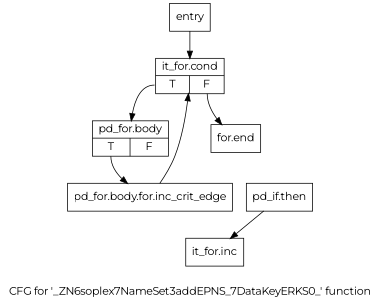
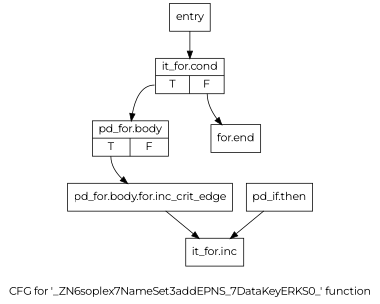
edge "pd_for.body.for.inc_crit_edge" -> "it_for.cond": now "pd_for.body.for.inc_crit_edge" -> "it_for.inc"
